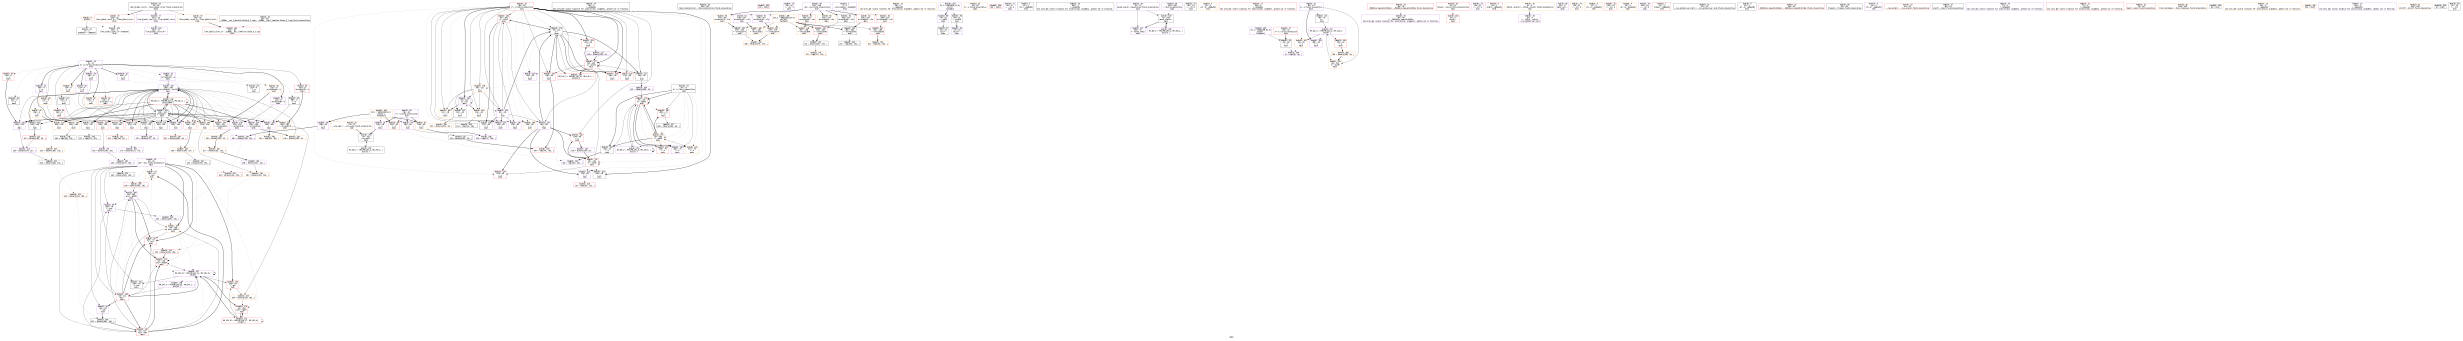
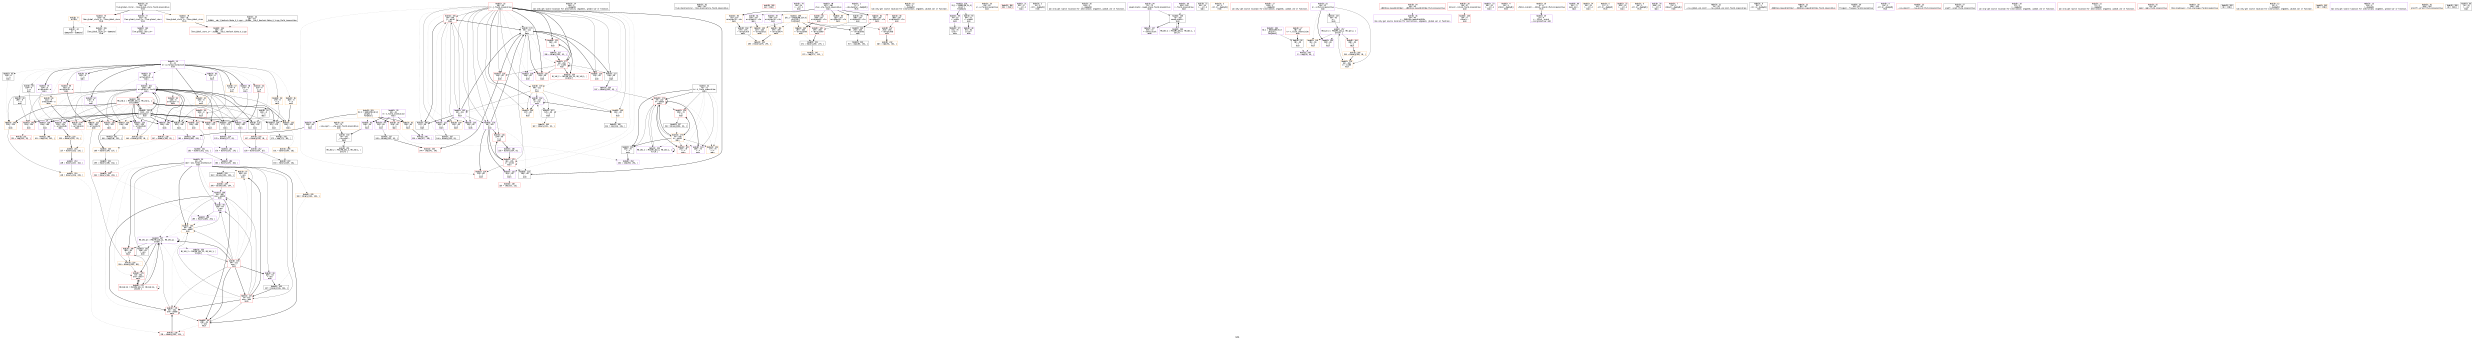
node "NodeID: 207": added
edge "NodeID: 169" -> "NodeID: 99": now "NodeID: 169" -> "NodeID: 98"
